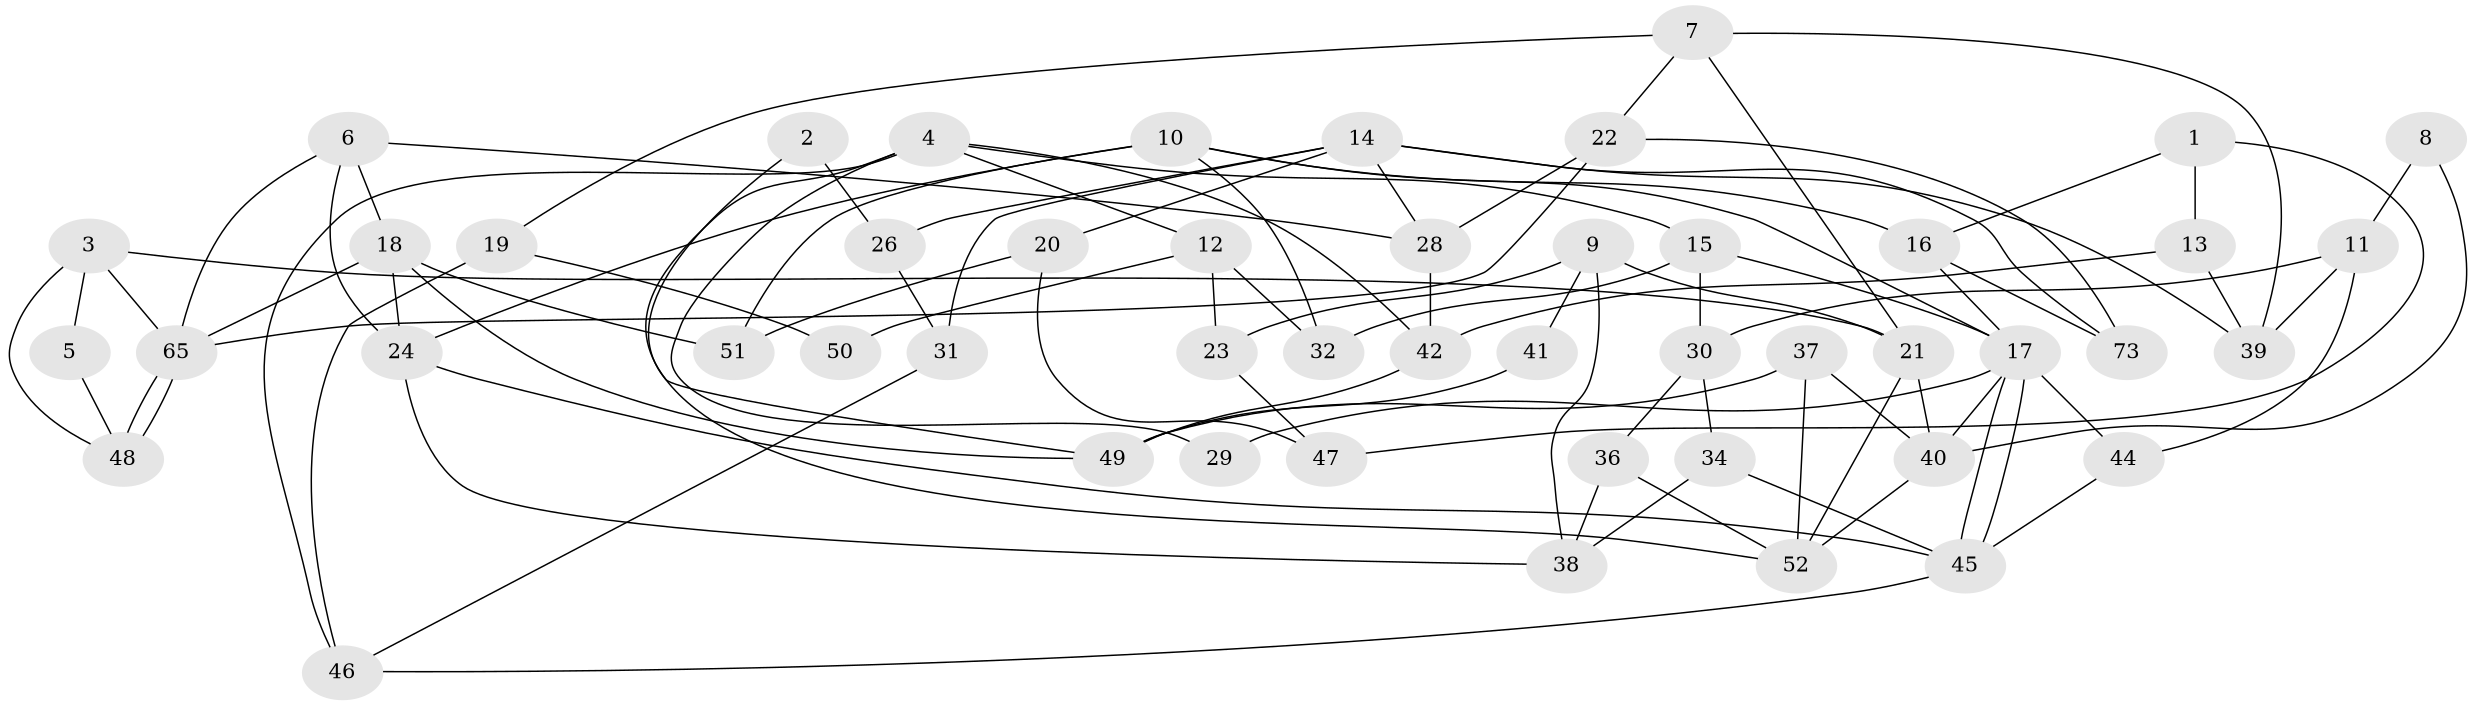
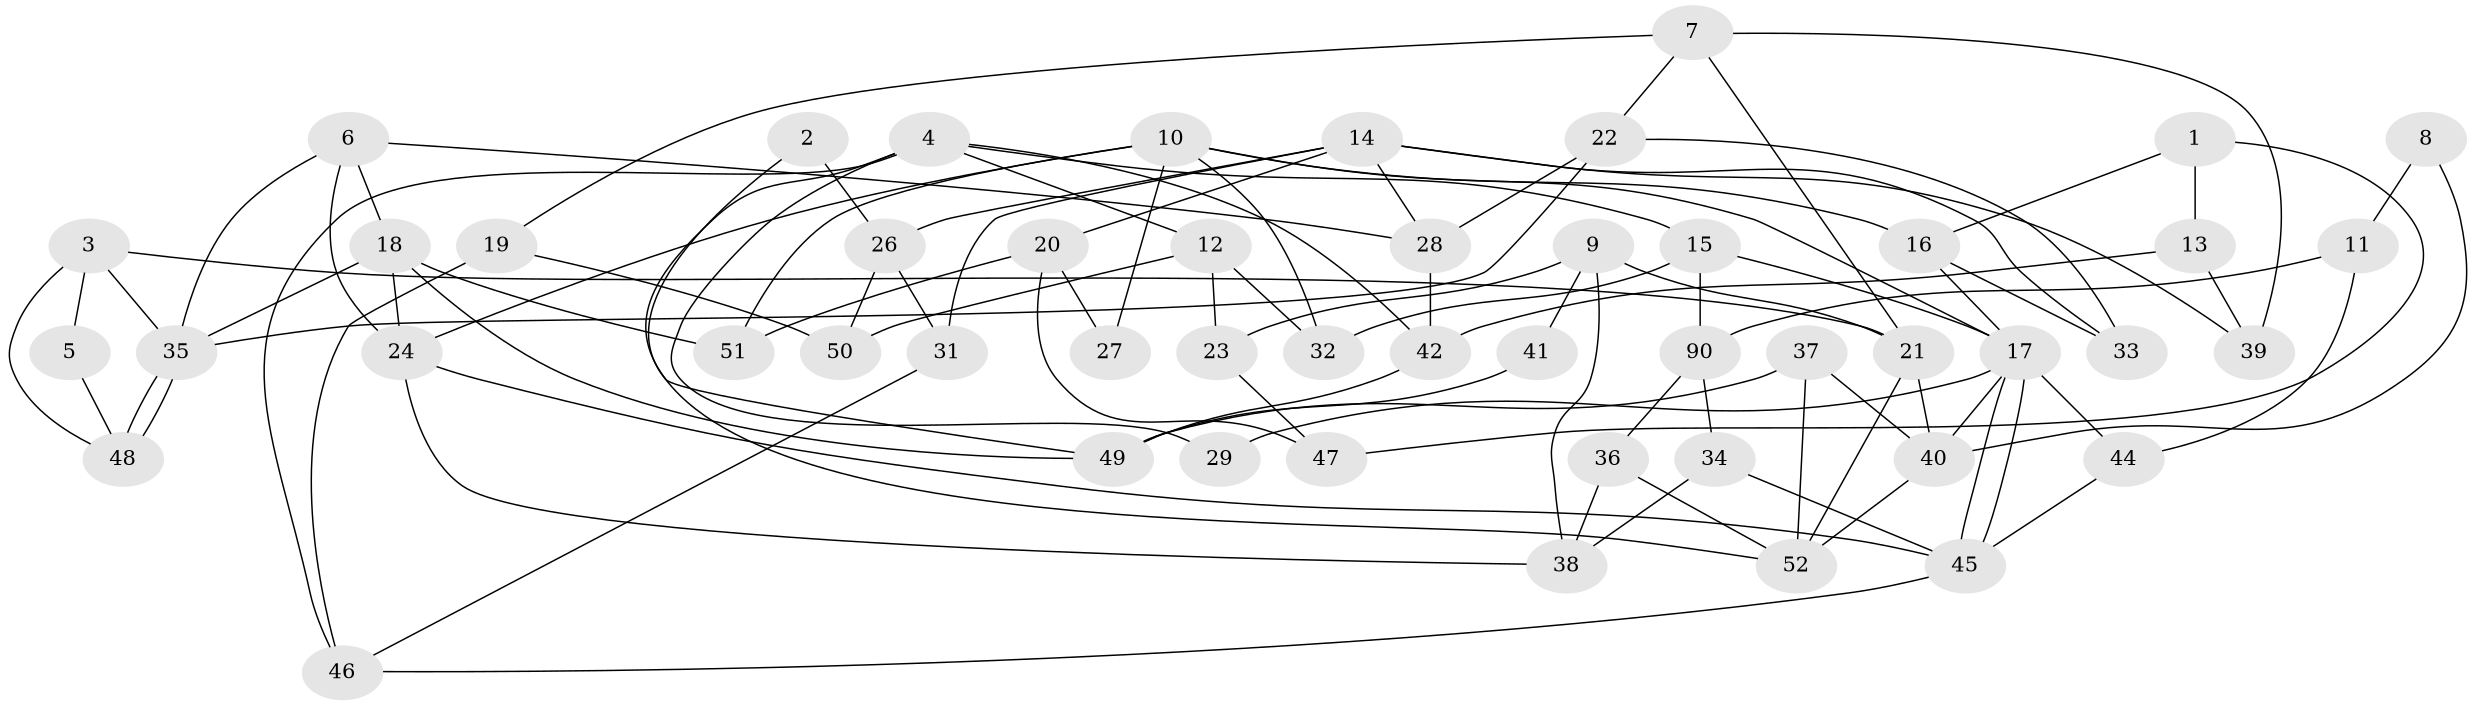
edge "26" -- "50": added
edge "11" -- "39": removed
node "65": label "65" -> "35"
node "27": added
node "30": label "30" -> "90"
node "73": label "73" -> "33"
